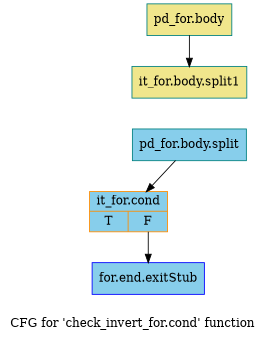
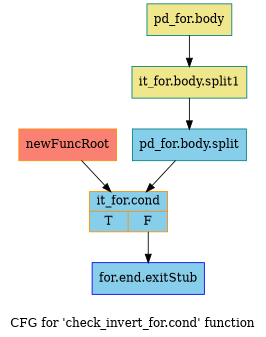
edge "it_for.body.split1" -> "pd_for.body.split": added
node "newFuncRoot": added
